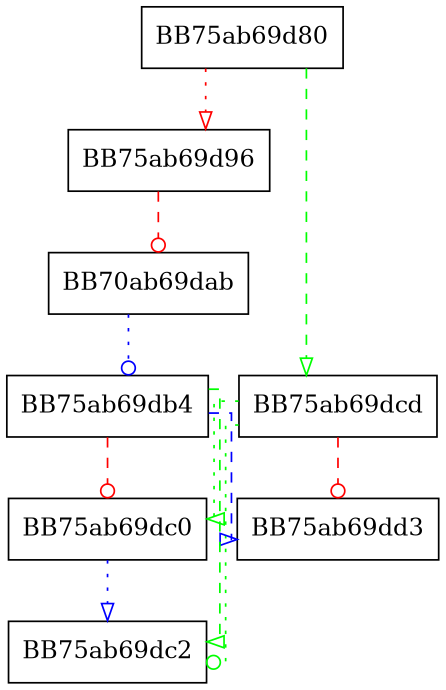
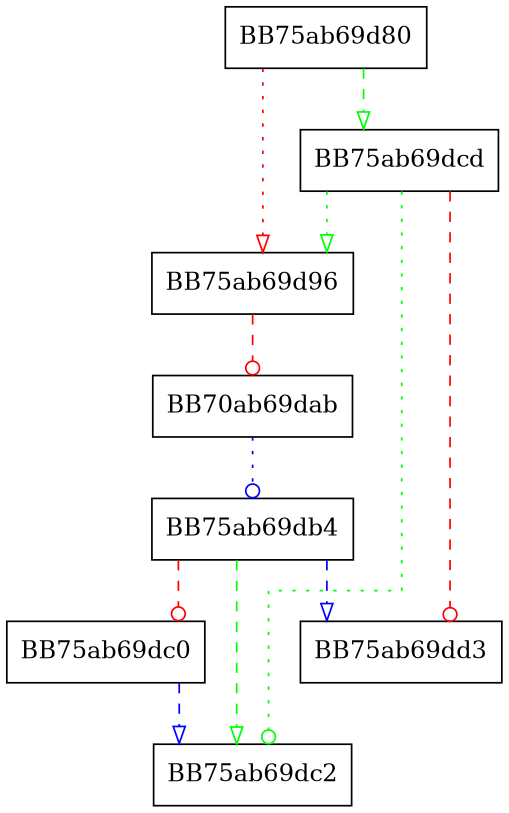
edge "BB75ab69dcd" -> "BB75ab69dc0": now "BB75ab69dcd" -> "BB75ab69d96"
edge "BB75ab69dc0" -> "BB75ab69dc2": style dotted -> dashed
